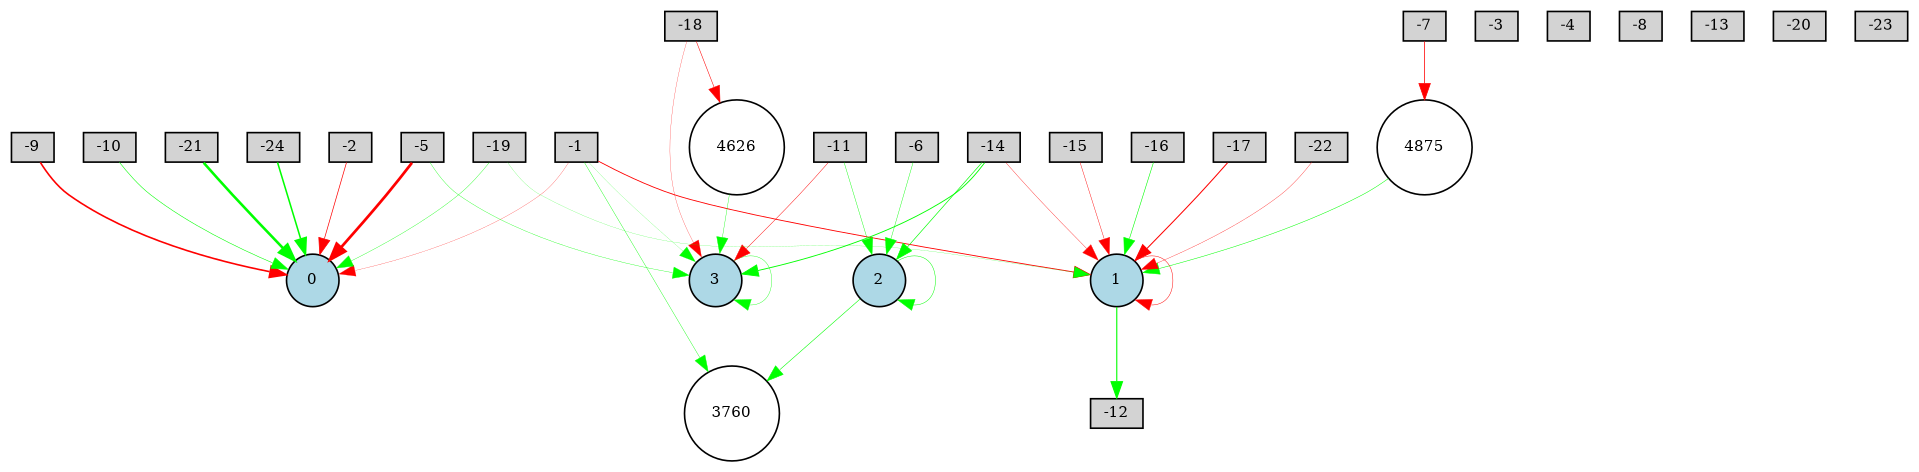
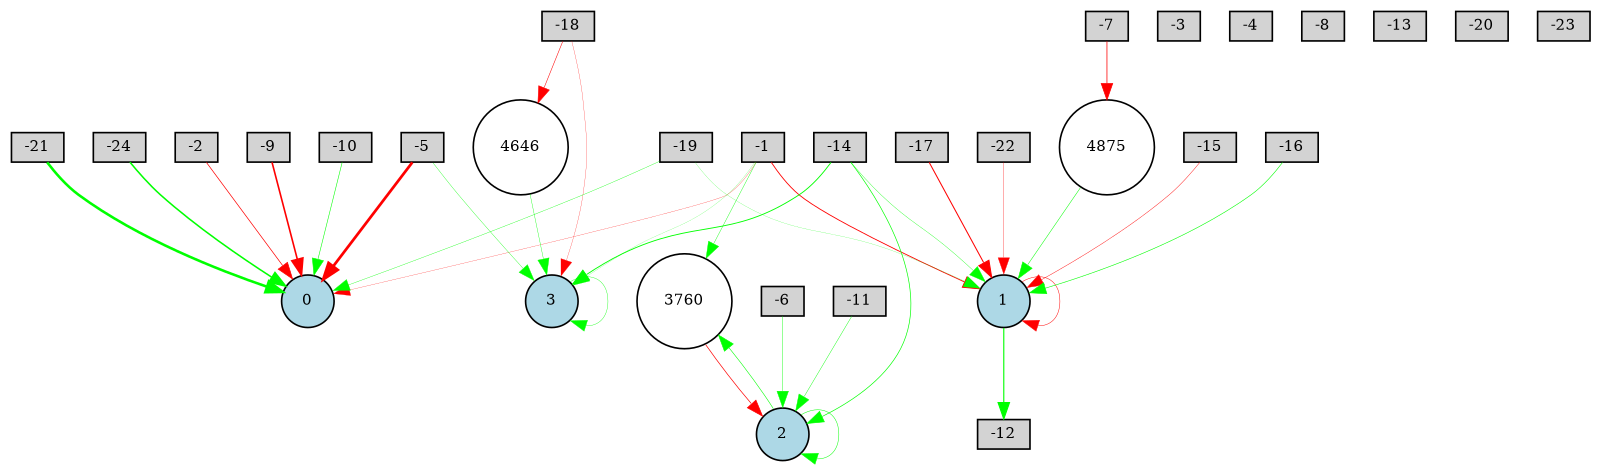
node "4626": label "4626" -> "4646"
edge "-11" -> "3": removed
edge "-14" -> "1": color red -> green
edge "3760" -> "2": added
